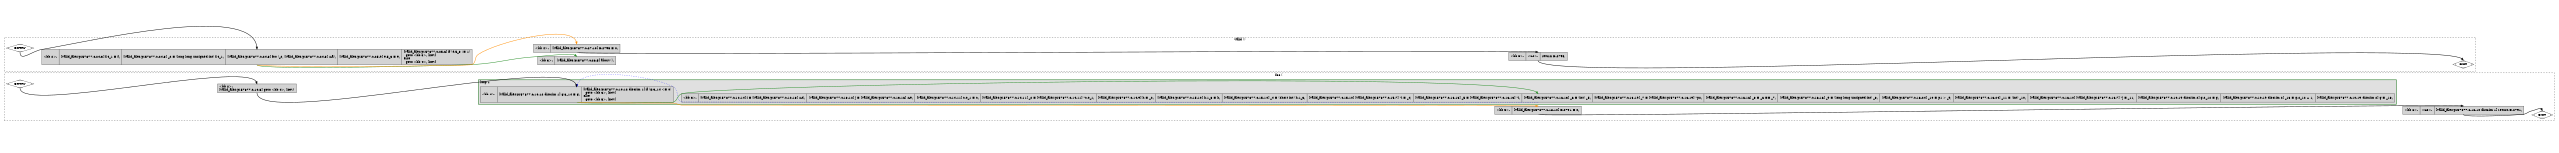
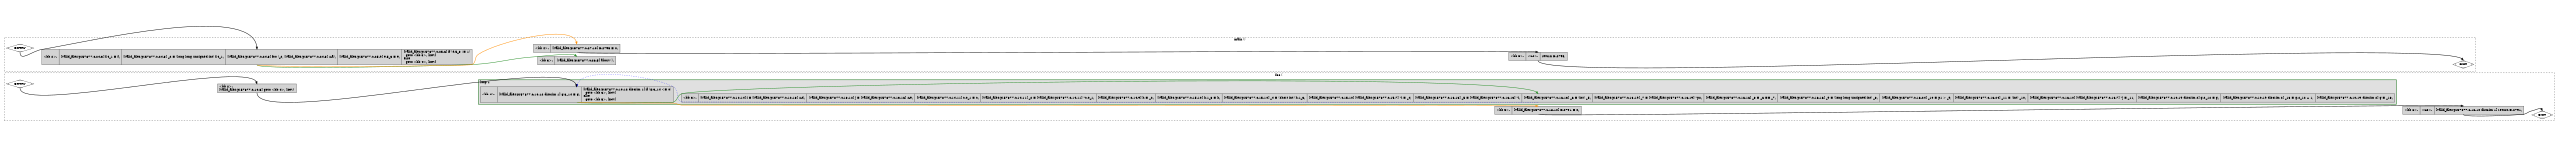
cluster "valid ()": label "valid ()" -> "main ()"
